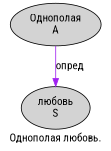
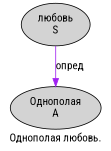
edge "Однополая A" -> "любовь S": reversed
